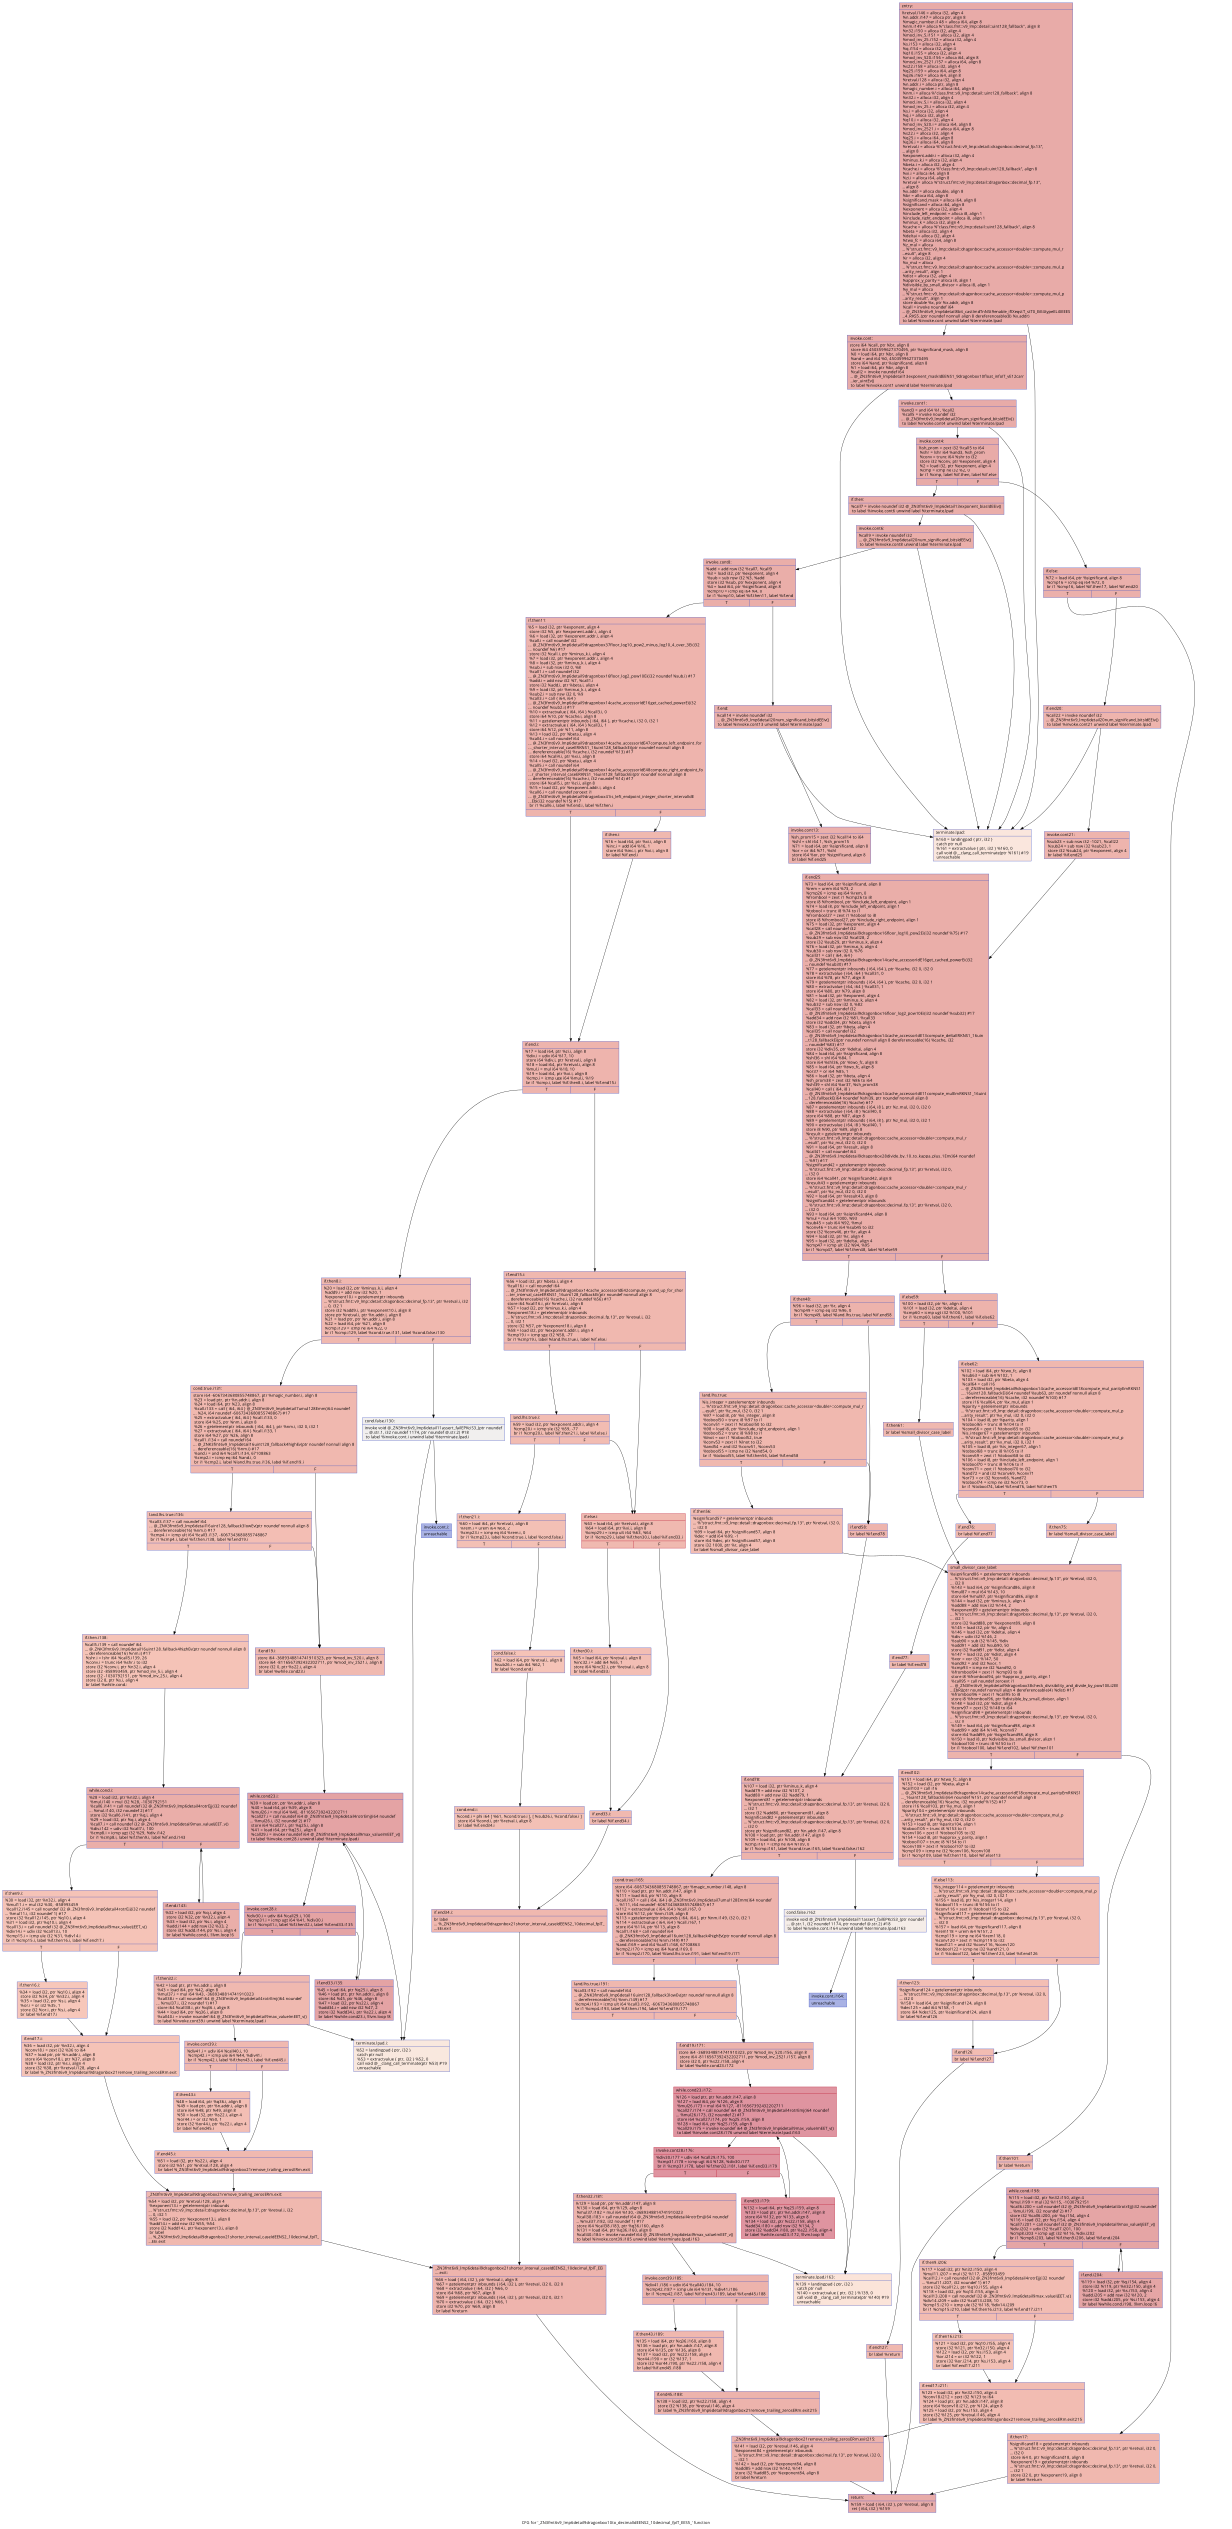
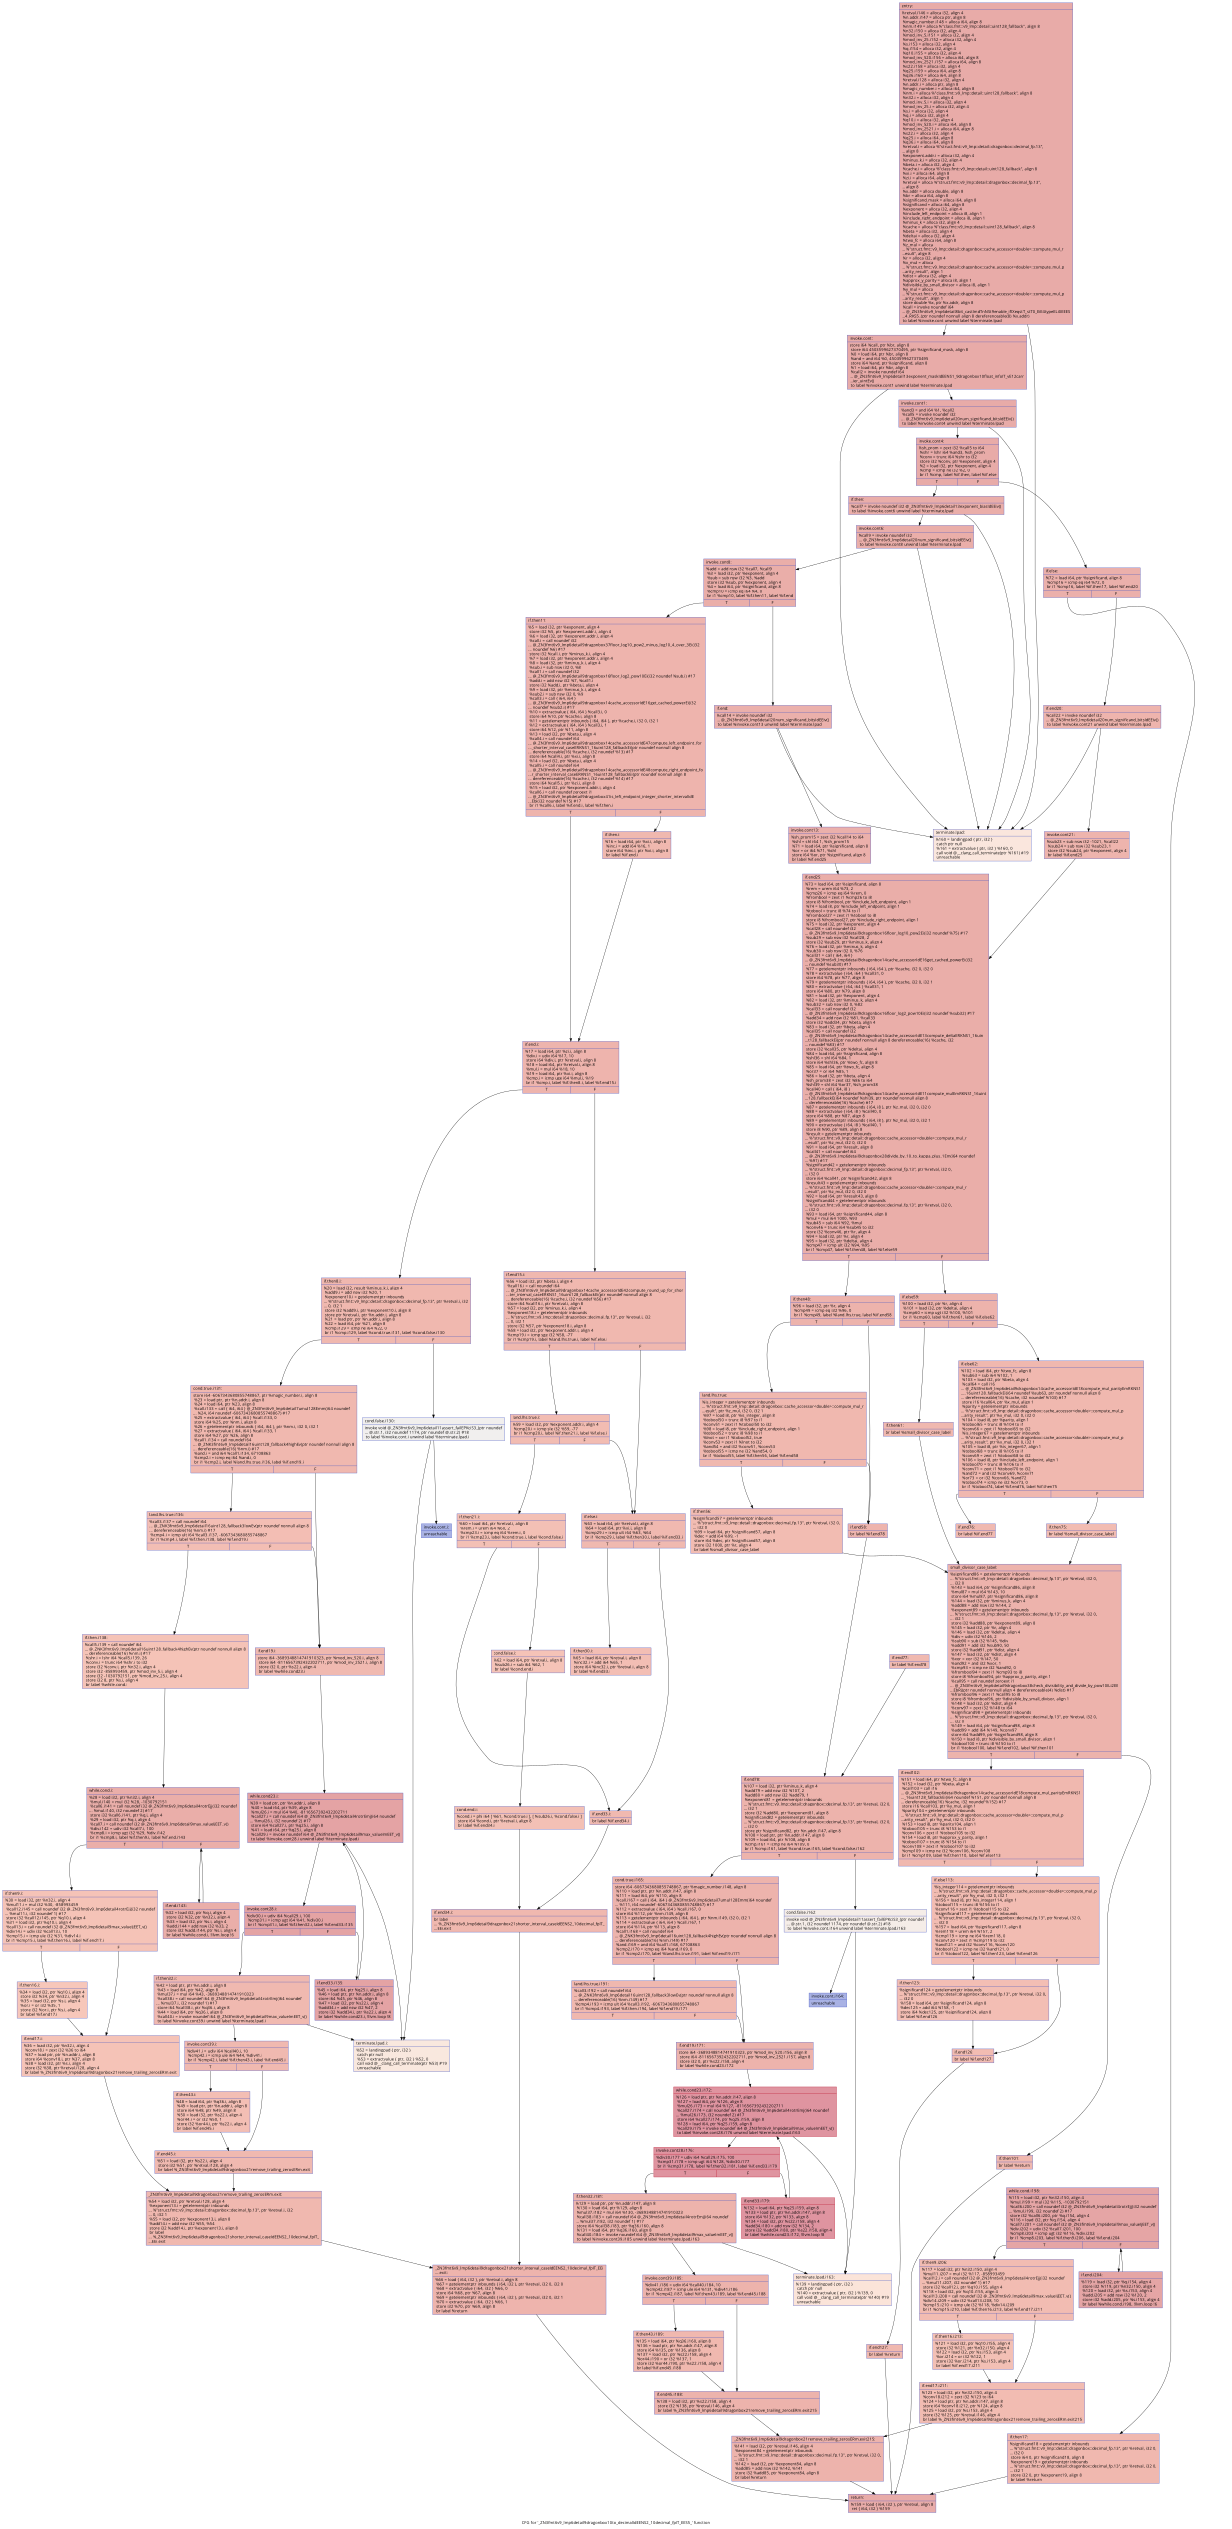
node "if.end25:": text "store i32 %div35, ptr %deltai, align 4" -> "store i32 %call35, ptr %deltai, align 4"
node "if.then8.i:": text "%20 = load i32, ptr %minus_k.i, align 4" -> "%20 = load i32, result %minus_k.i, align 4"
node "if.else.i:": color #b70d28ff -> #3d50c3ff
edge "if.end76:" -> "if.end77:": removed
edge "if.then30.i:" -> "if.end33.i:": now "if.then21.i:" -> "if.end33.i:"
